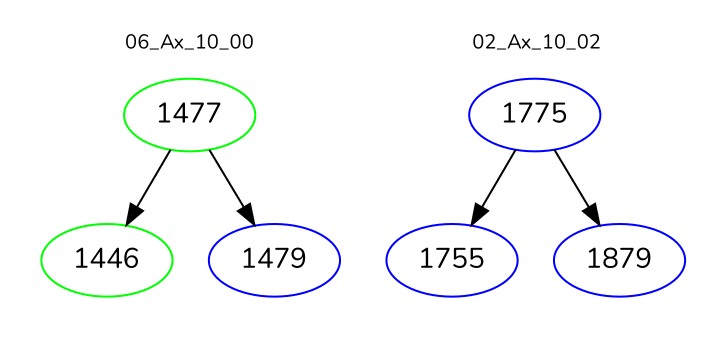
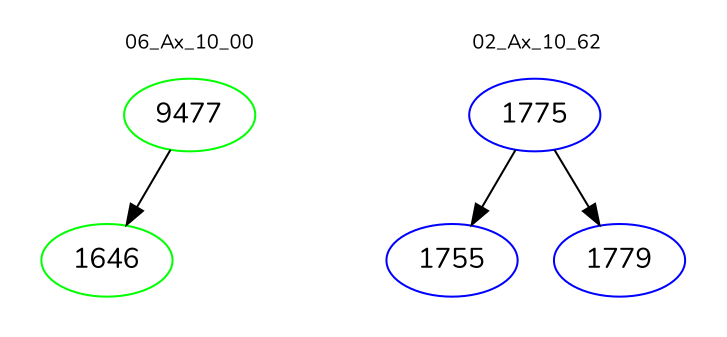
cluster "02_Ax_10_02": label "02_Ax_10_02" -> "02_Ax_10_62"
node "1477": label "1477" -> "9477"
node "1446": label "1446" -> "1646"
node "1479": removed
node "1879": label "1879" -> "1779"
